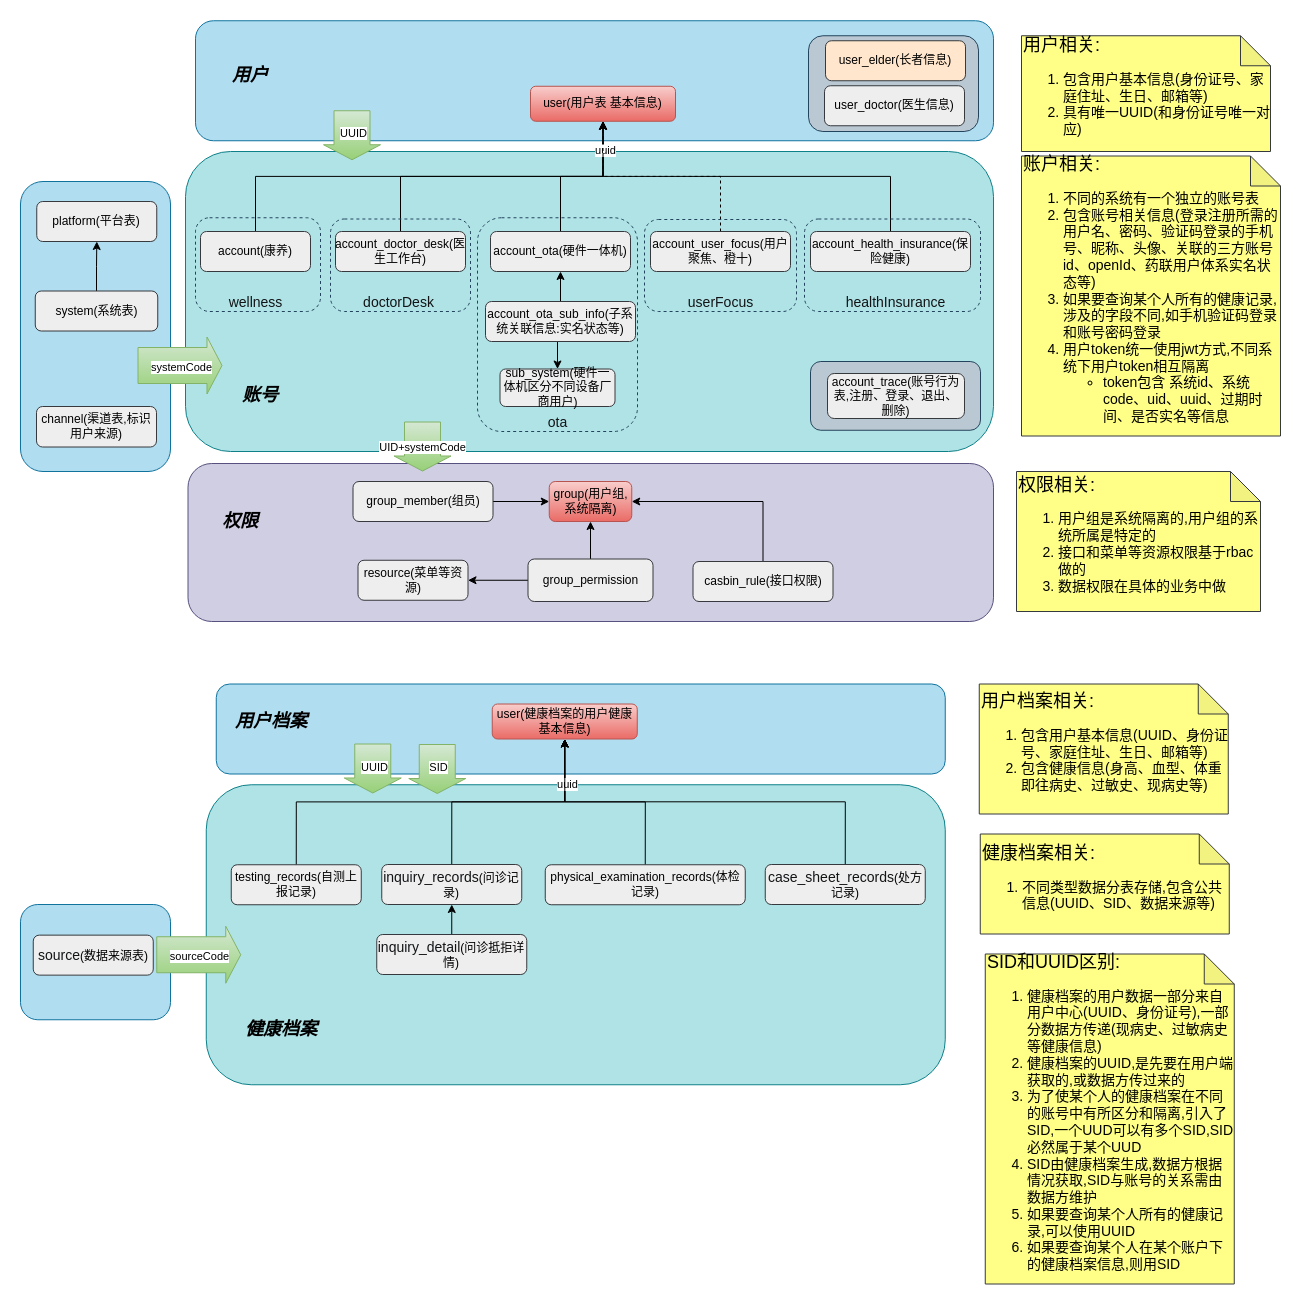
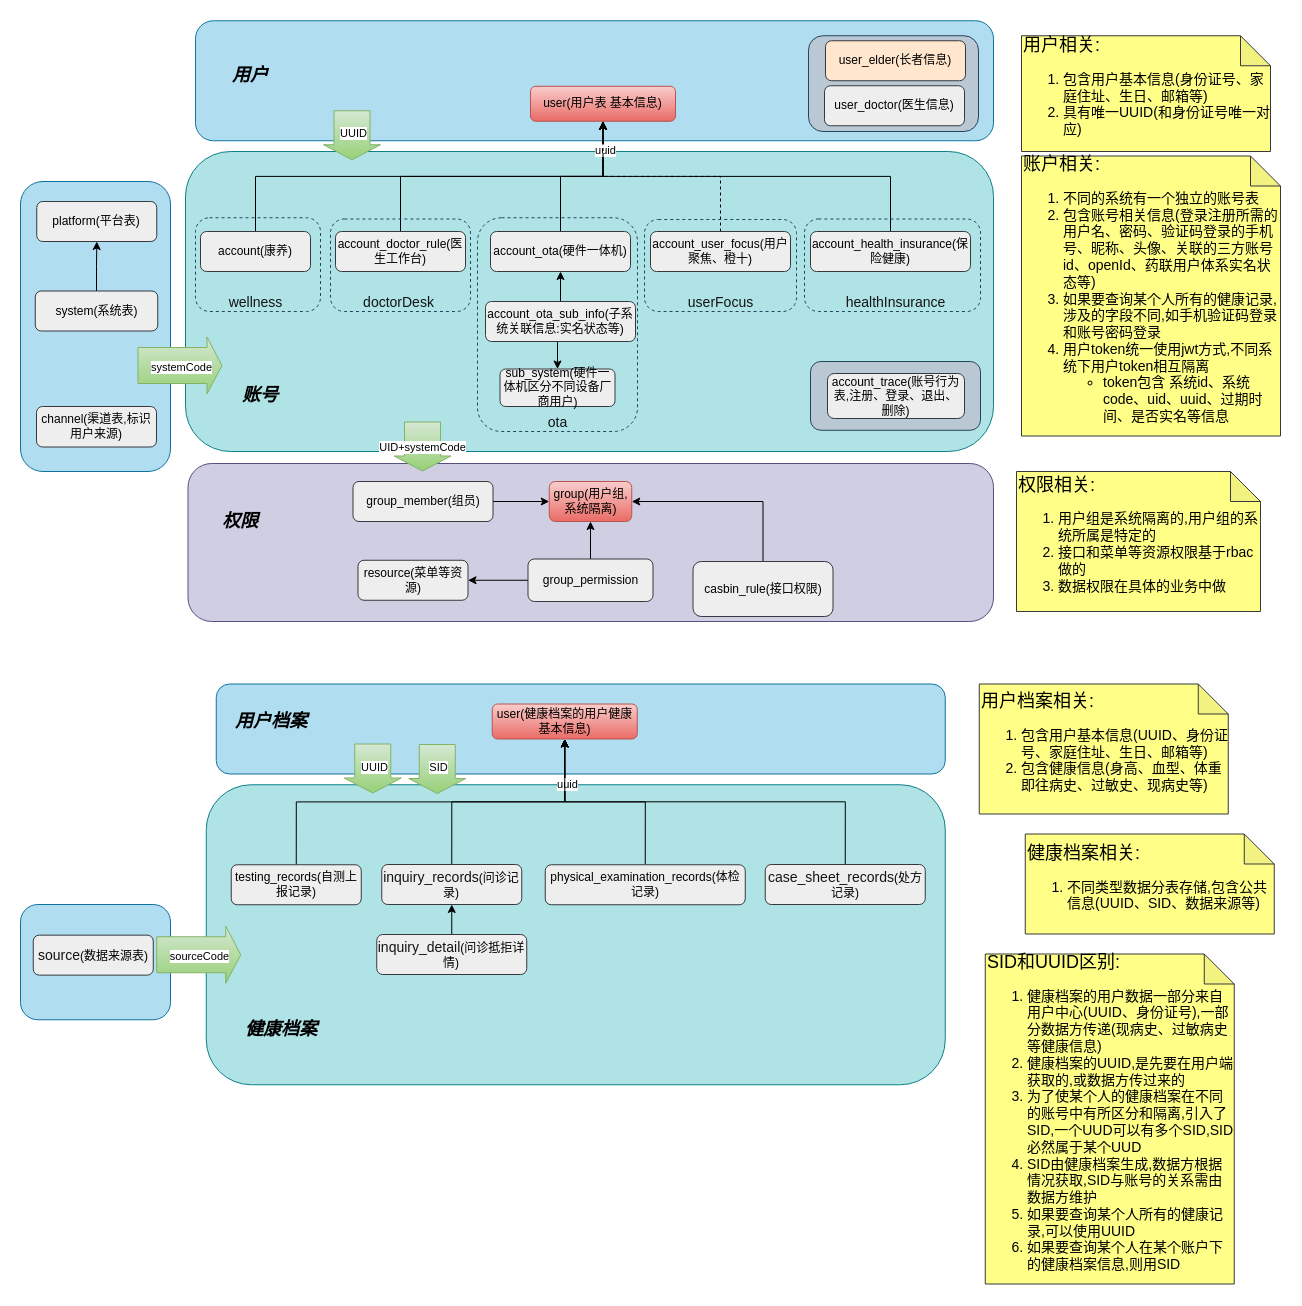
node "account_doctor_desk(医生工作台)": label "account_doctor_desk(医生工作台)" -> "account_doctor_rule(医生工作台)"
node "casbin_rule(接口权限)": size 140x40 -> 140x55
node "健康档案相关: 不同类型数据分表存储,包含公共信息(UUID、SID、数据来源等)": moved (1105, 884) -> (1150, 884)
